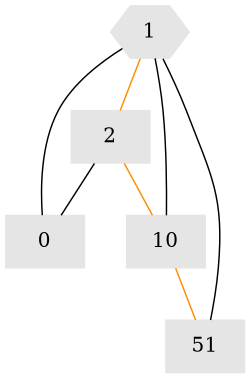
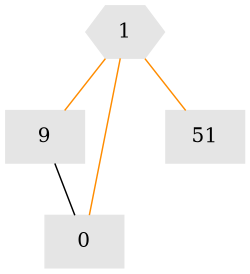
edge "1" -- "0": color black -> darkorange
node "2": label "2" -> "9"
edge "1" -- "51": color black -> darkorange
node "10": removed
